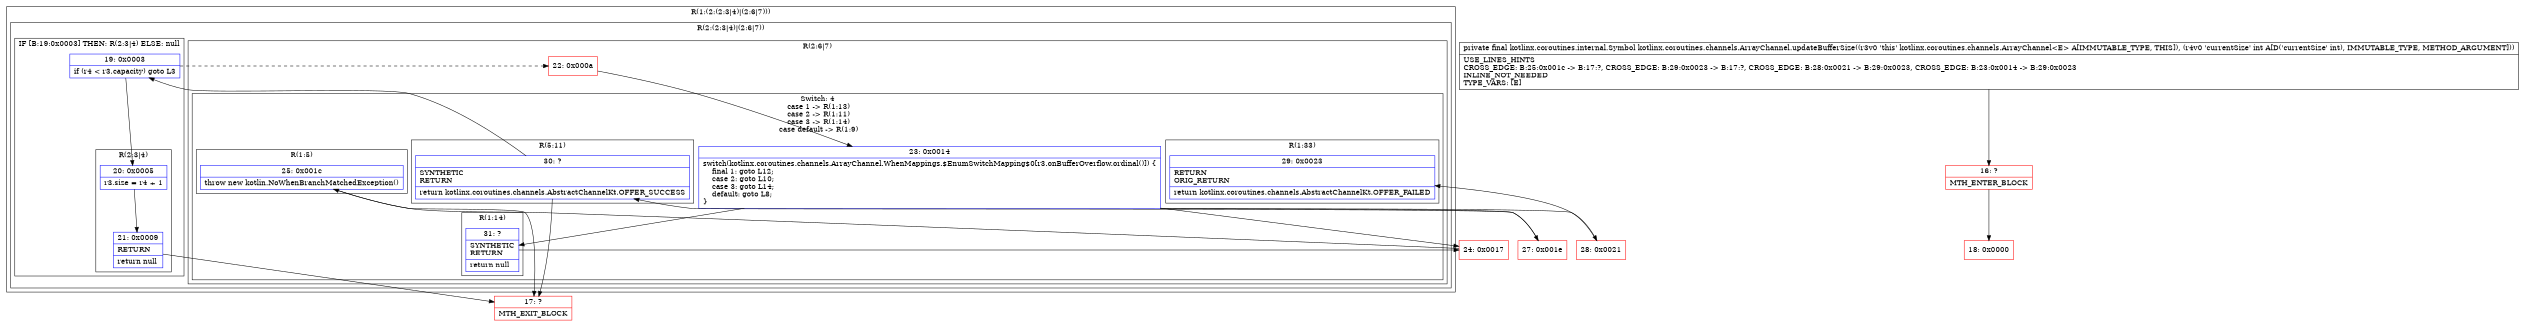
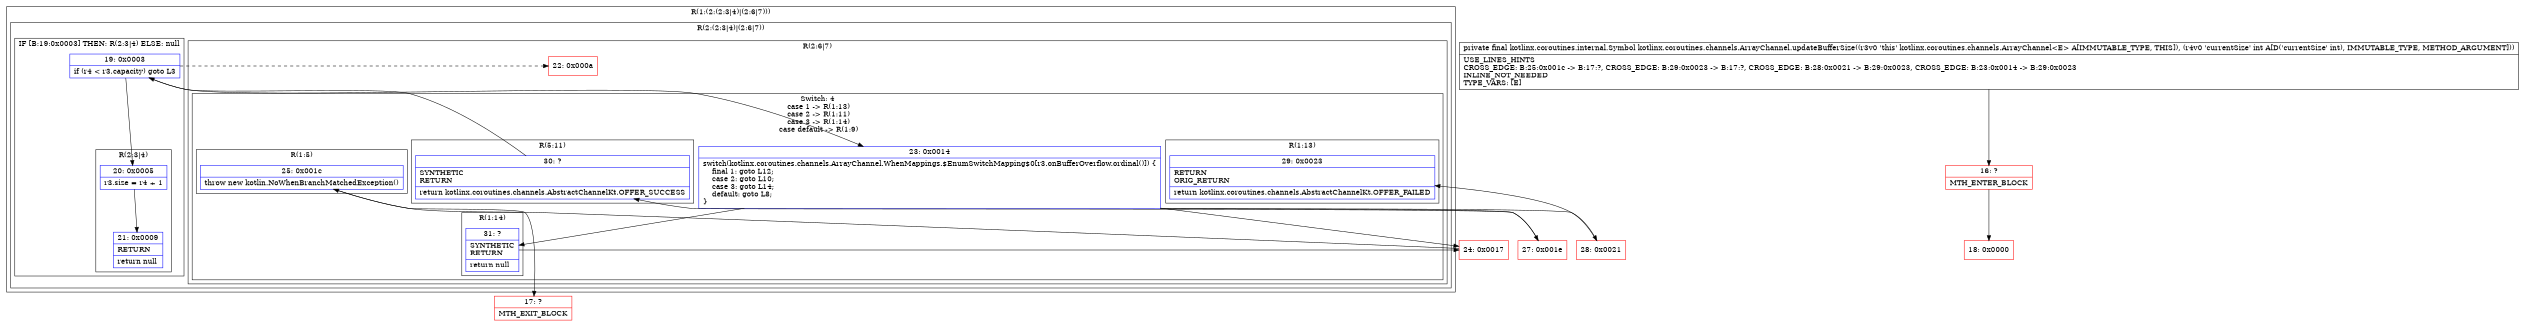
edge "22: 0x000a" -> "23: 0x0014": now "19: 0x0003" -> "23: 0x0014"
cluster "R(1:33)": label "R(1:33)" -> "R(1:13)"
edge "30: ?" -> "17: ?": removed
edge "21: 0x0009" -> "17: ?": removed
